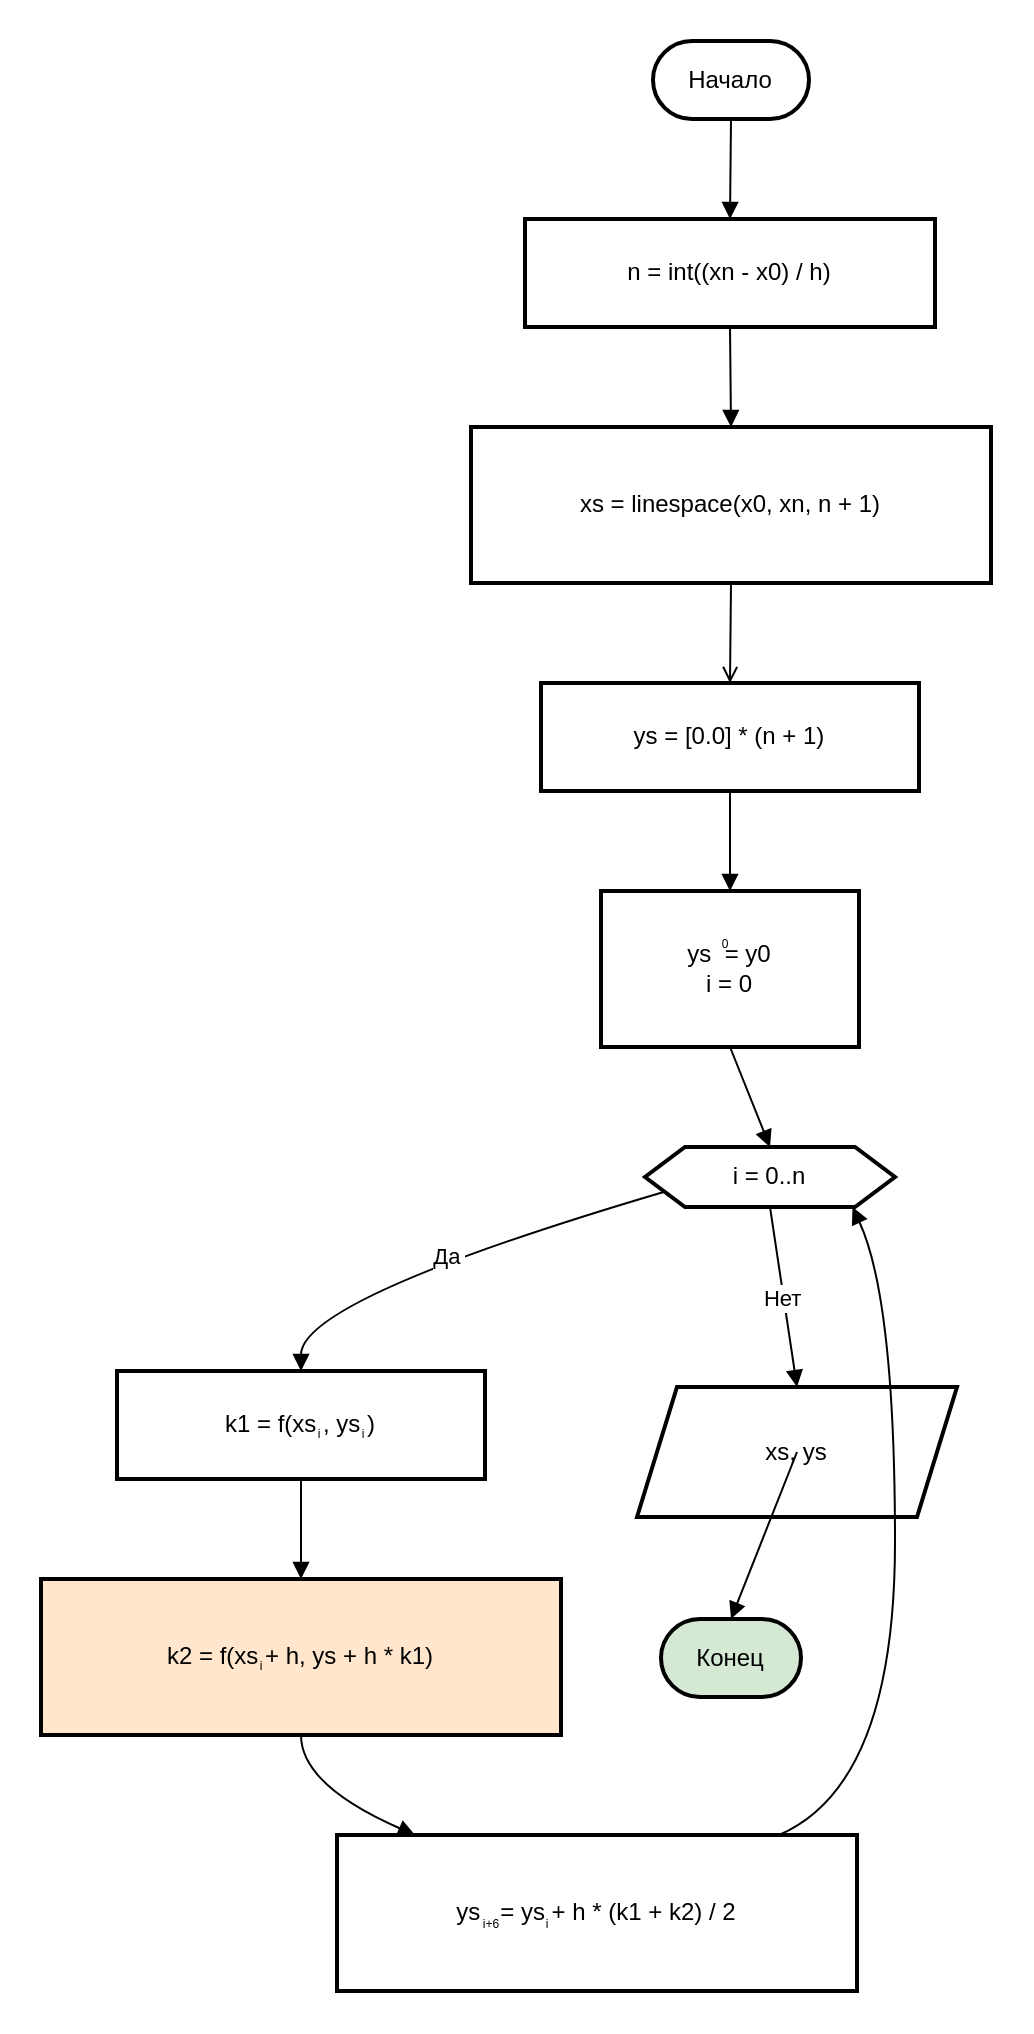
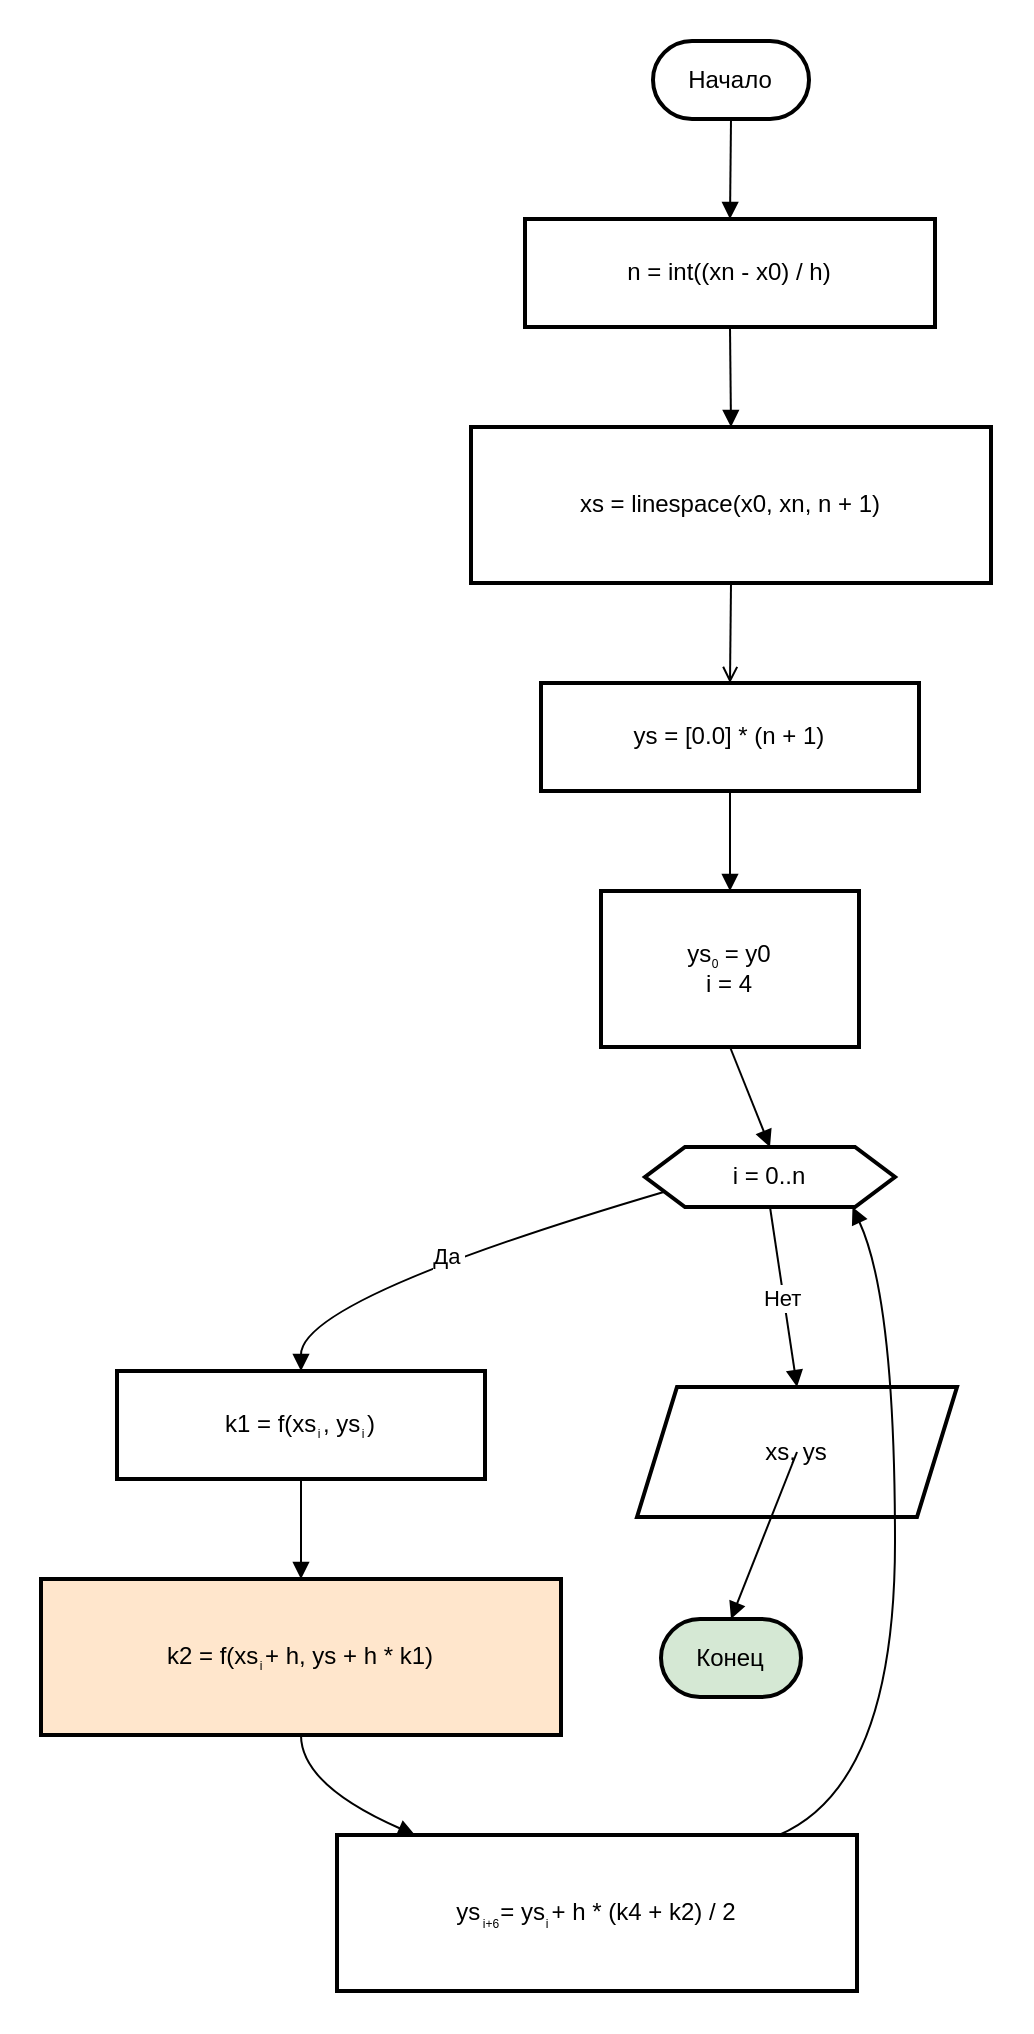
node "0": moved (725, 941) -> (715, 961)
node "ys = y0 i = 0": label "ys = y0 i = 0" -> "ys = y0 i = 4"
node "ys = ys + h * (k1 + k2) / 2": label "ys = ys + h * (k1 + k2) / 2" -> "ys = ys + h * (k4 + k2) / 2"
